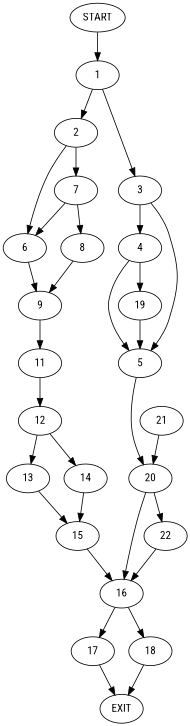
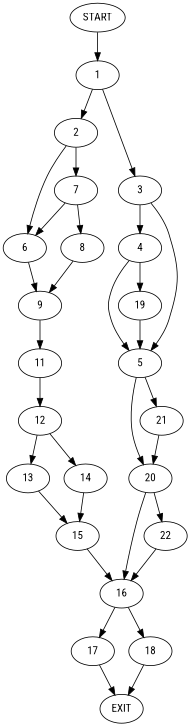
edge "5" -> "21": added
